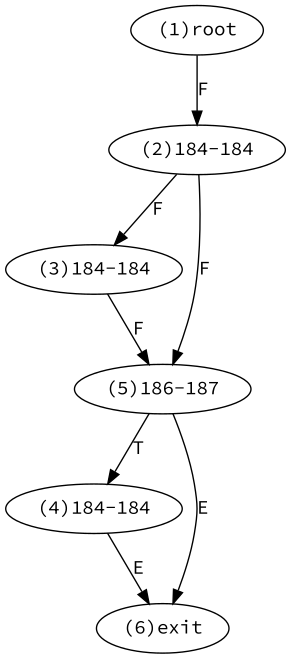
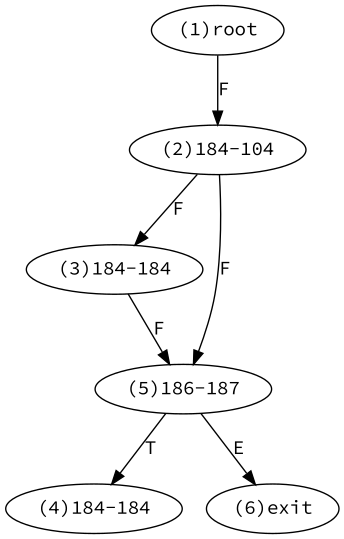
node "(2)184-184": label "(2)184-184" -> "(2)184-104"
edge "(4)184-184" -> "(6)exit": removed, label "E"
